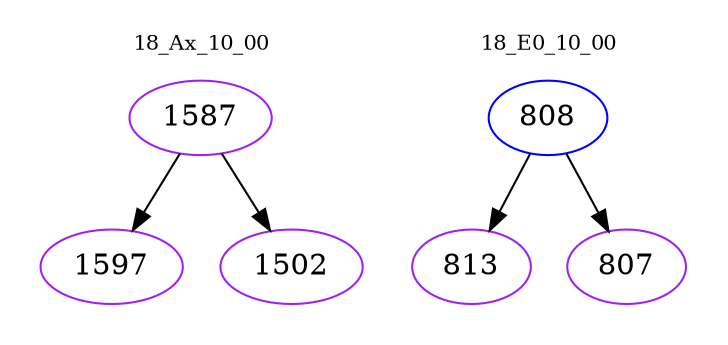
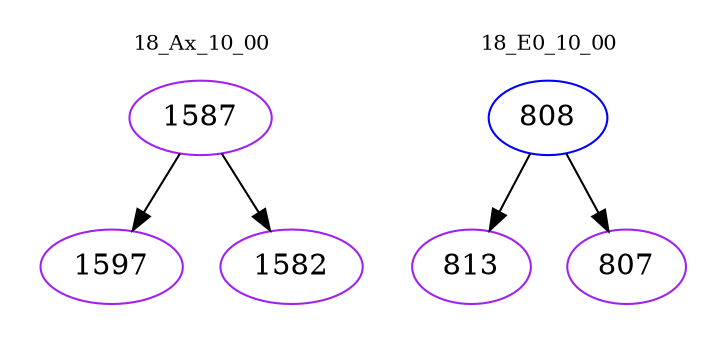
node "1502": label "1502" -> "1582"
